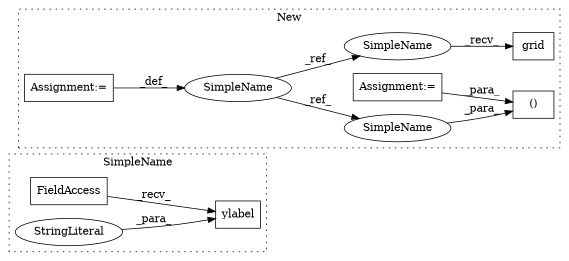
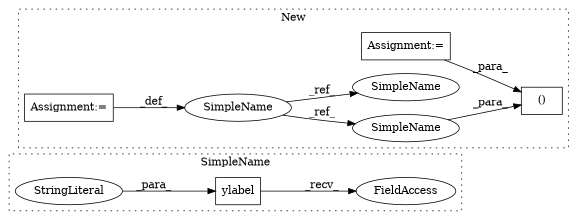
node "grid": removed
node "FieldAccess": shape box -> ellipse
edge "FieldAccess" -> "ylabel": reversed
